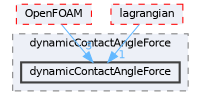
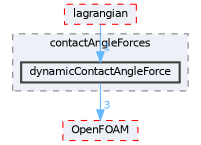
edge "OpenFOAM" -> "dynamicContactAngleForce": reversed
cluster "dynamicContactAngleForce": label "dynamicContactAngleForce" -> "contactAngleForces"
